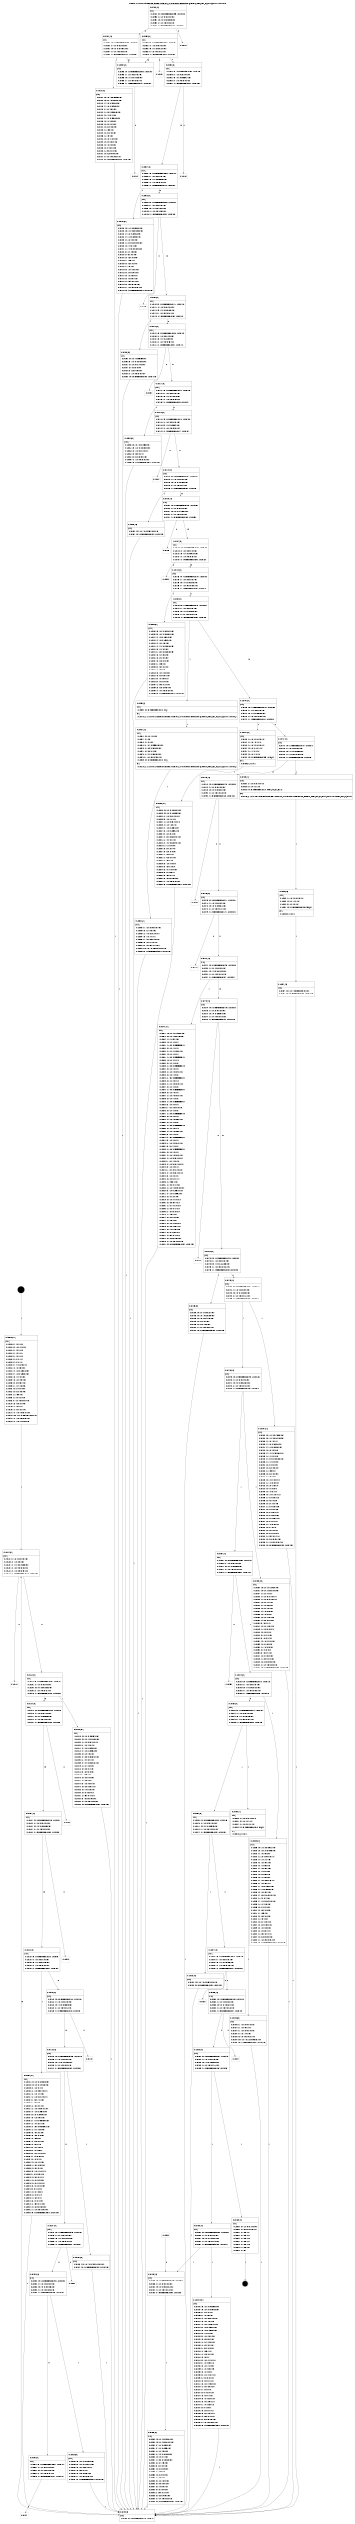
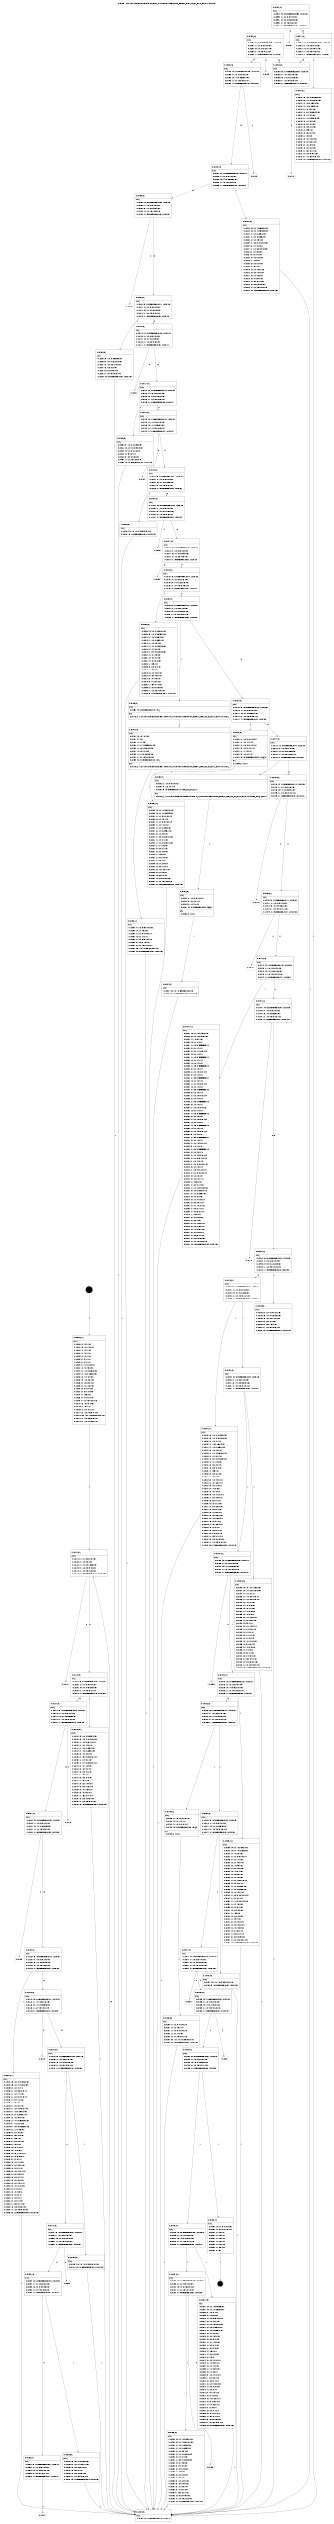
edge "0x401903" -> "0x4018e7 [28]": reversed
